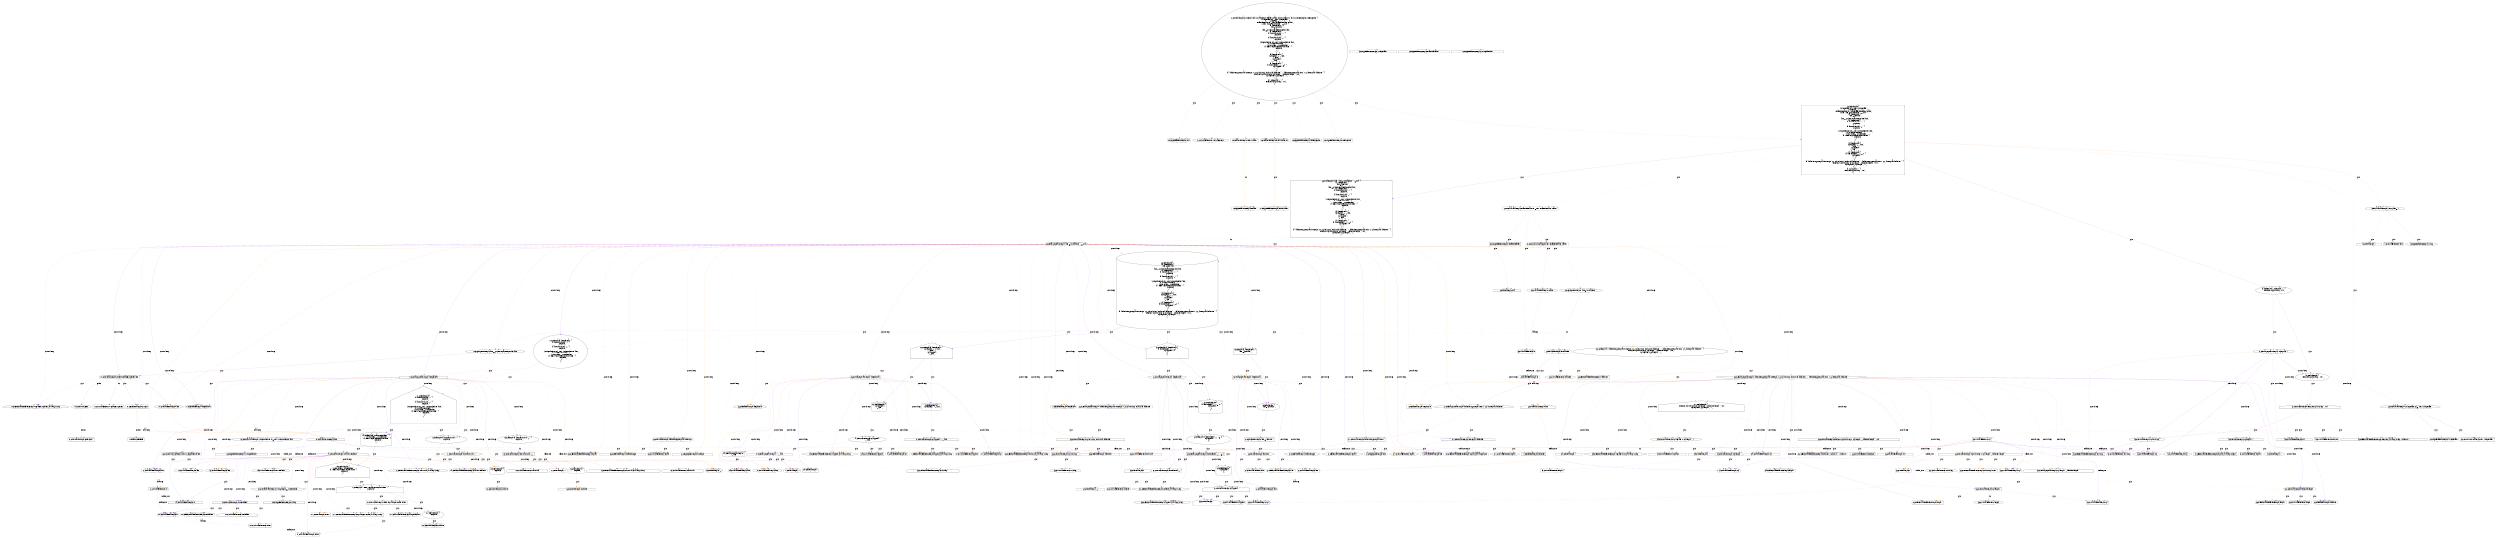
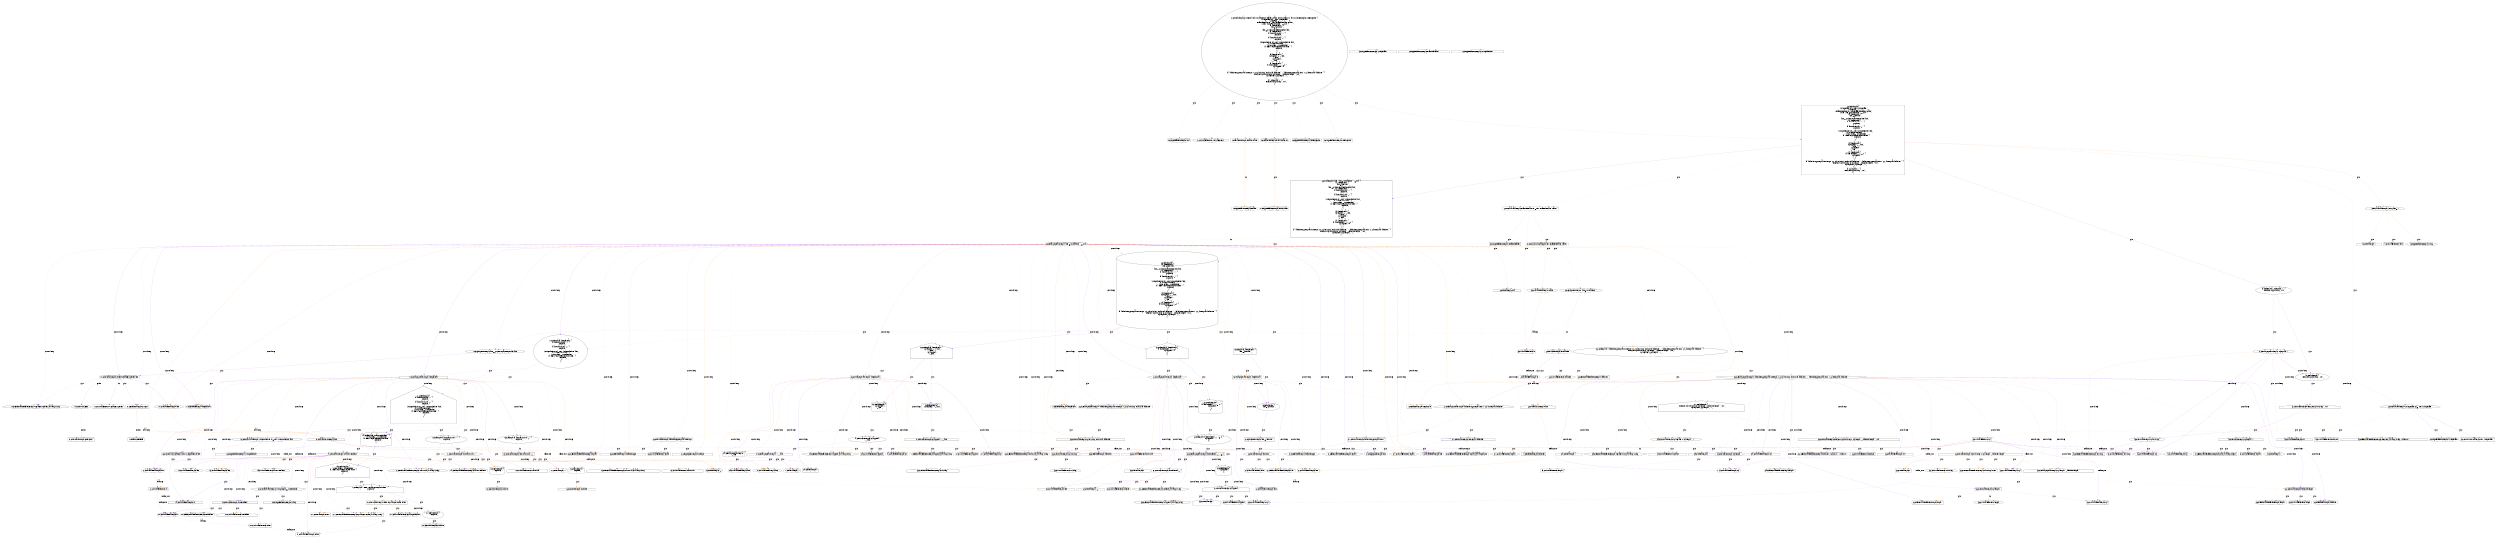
node "2:CtParameterImpl@Insert reader": label "2:CtParameterImpl@Insert reader" -> "2:CtParameterImpl@Reader reader"
node "26:CtFieldReadImpl@keepformat": removed
node "32:CtVariableReadImpl@line": added
